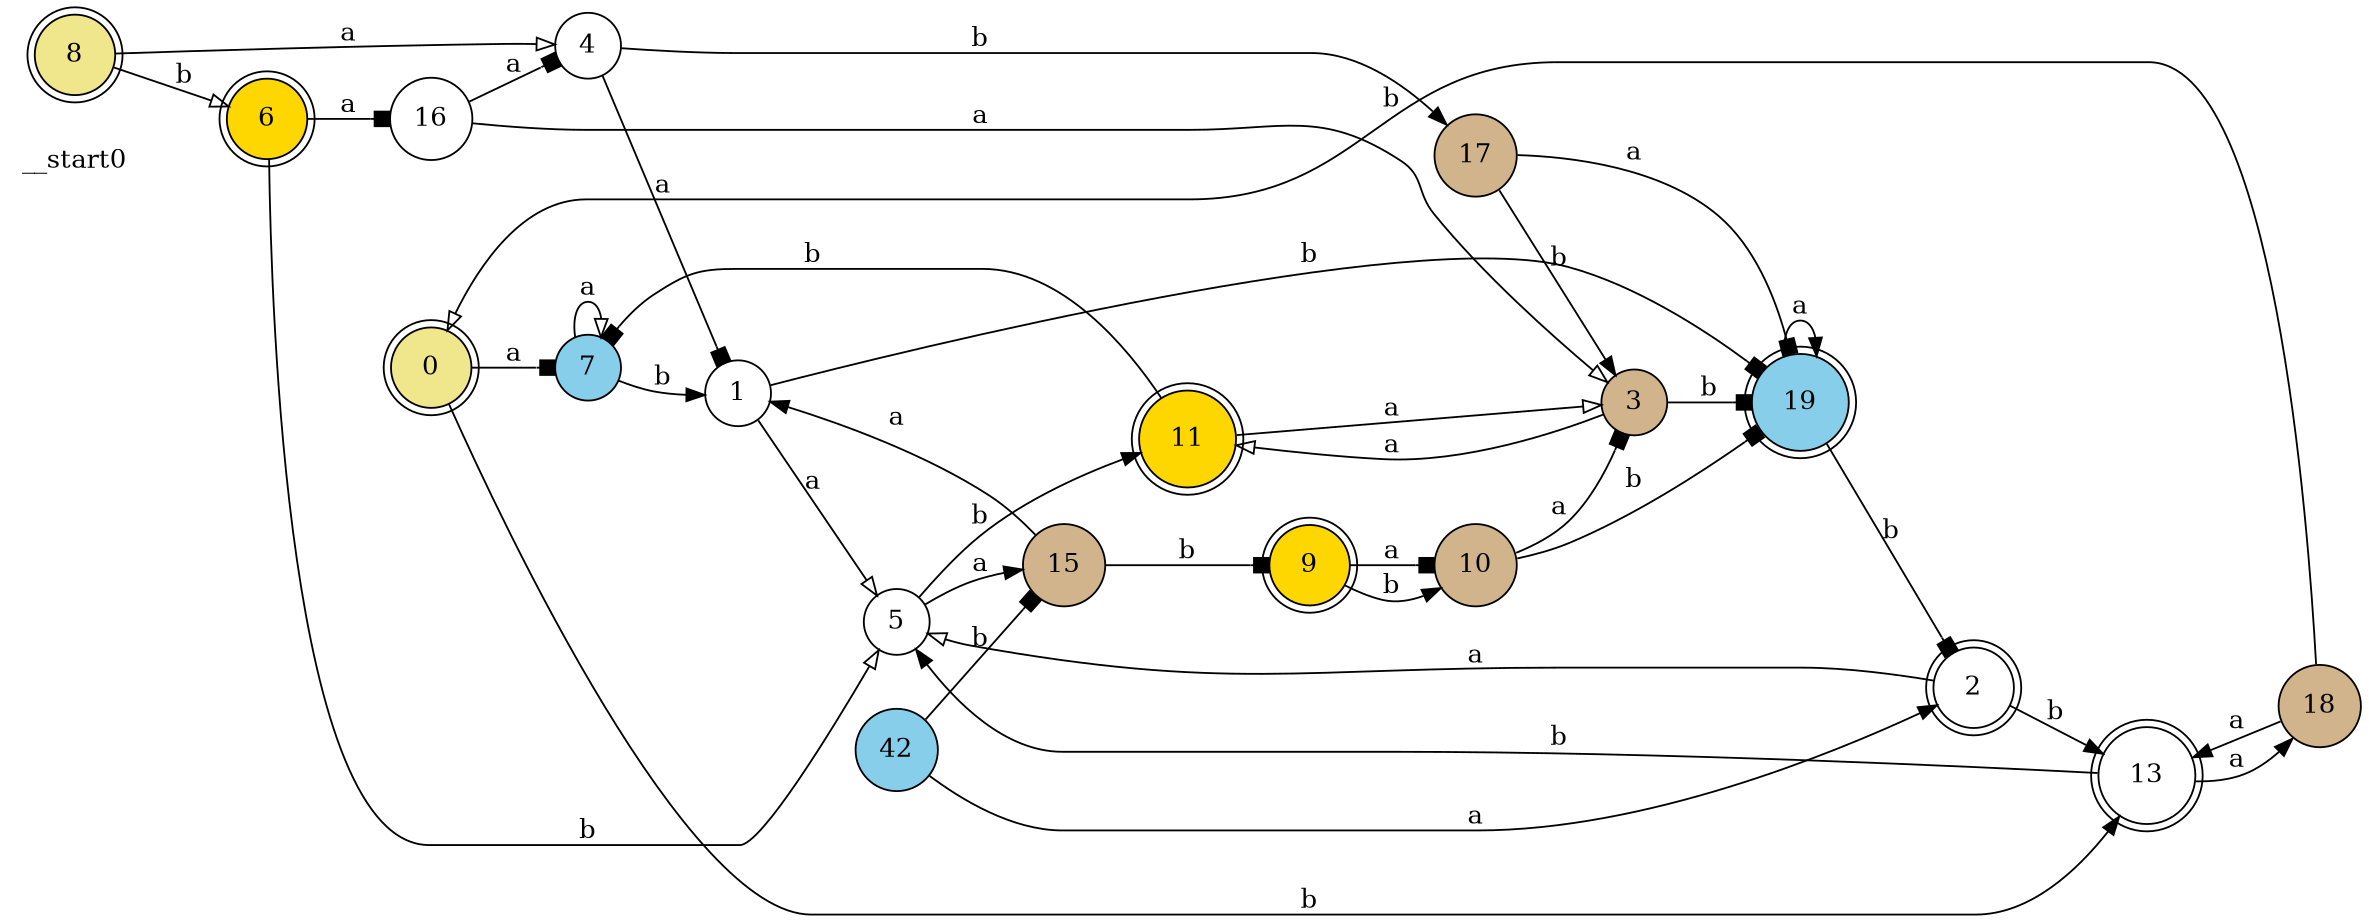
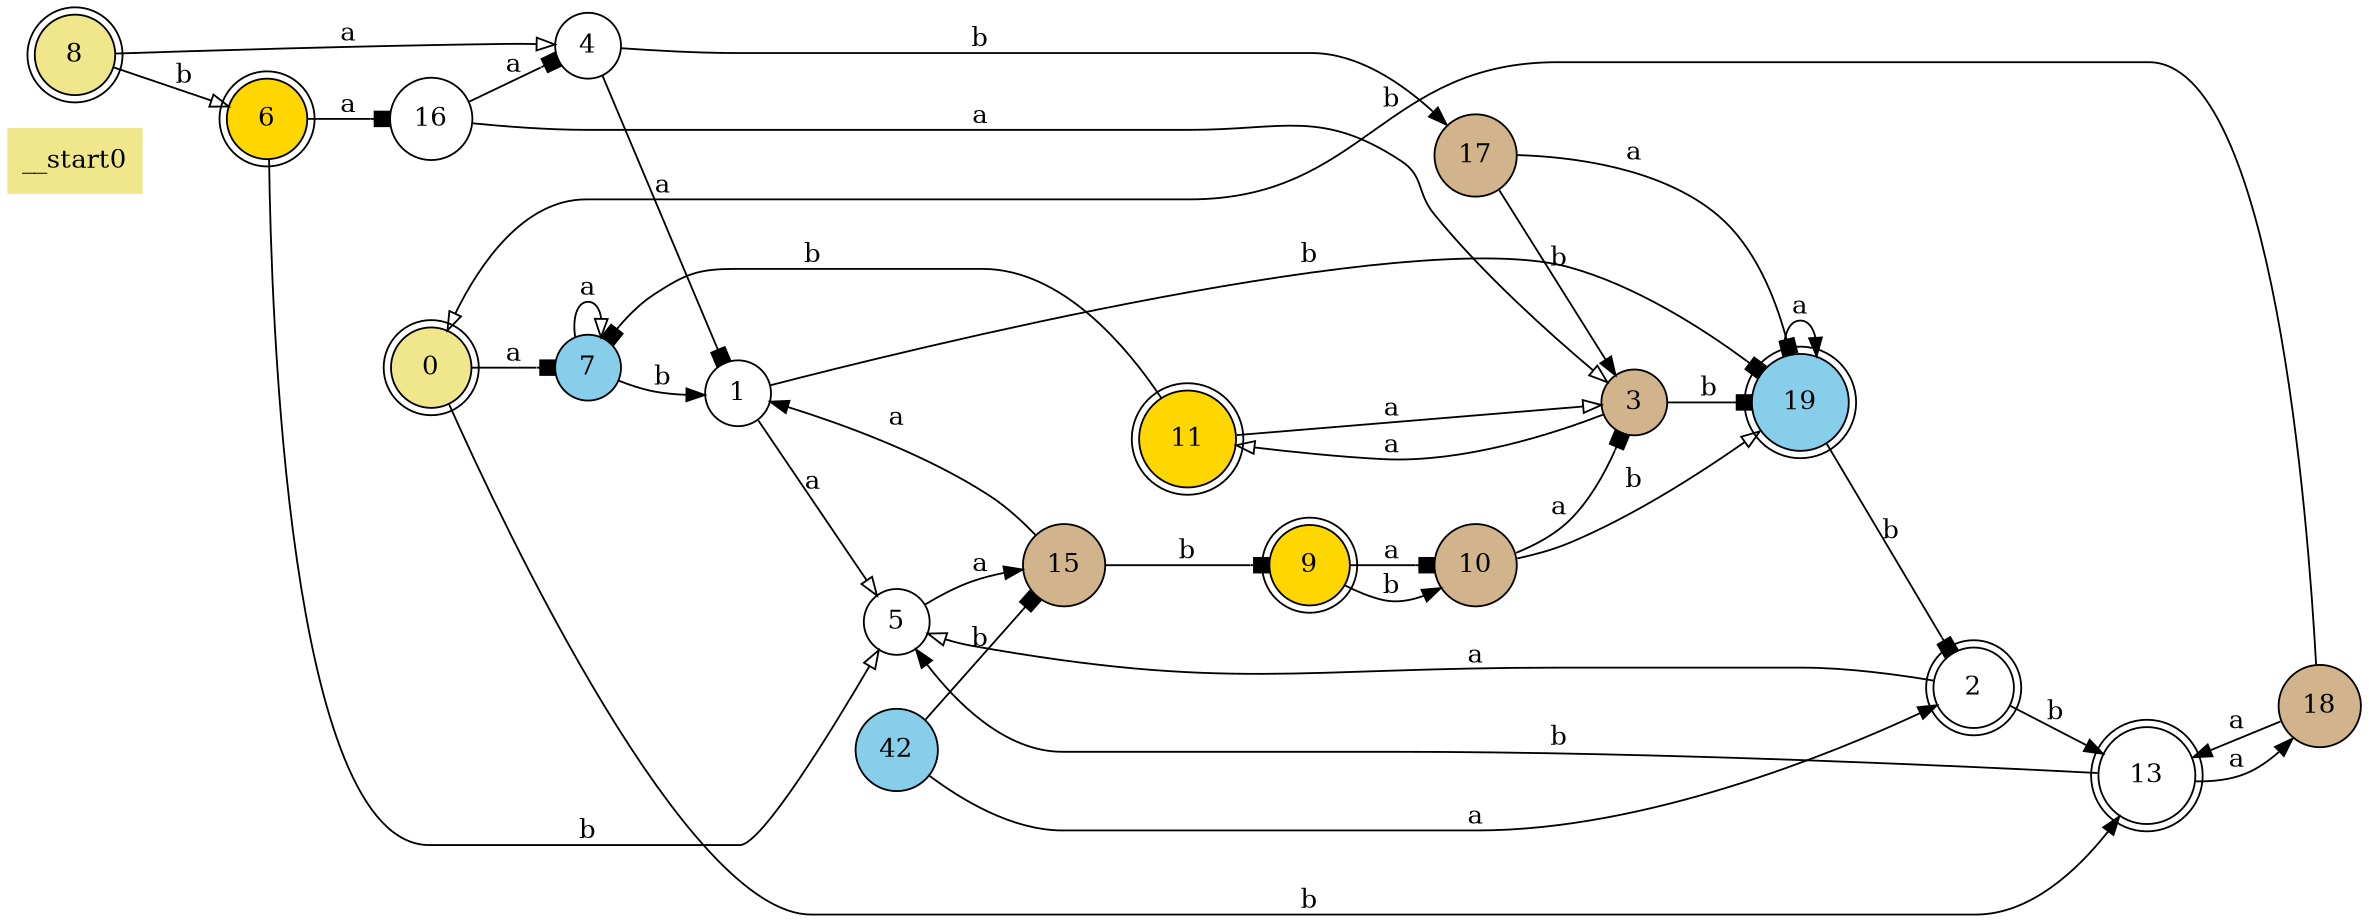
node "__start0": fillcolor white -> khaki
edge "10" -> "19": arrowhead box -> onormal
edge "5" -> "11": removed, label "b"
